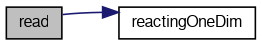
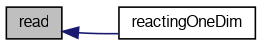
edge "read" -> "reactingOneDim": reversed
